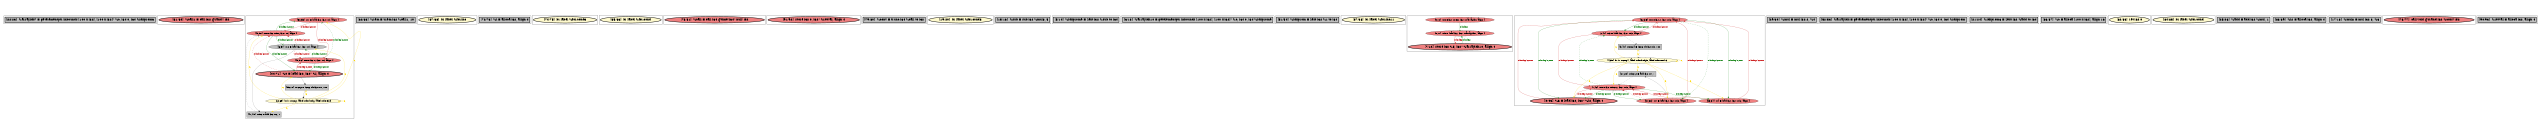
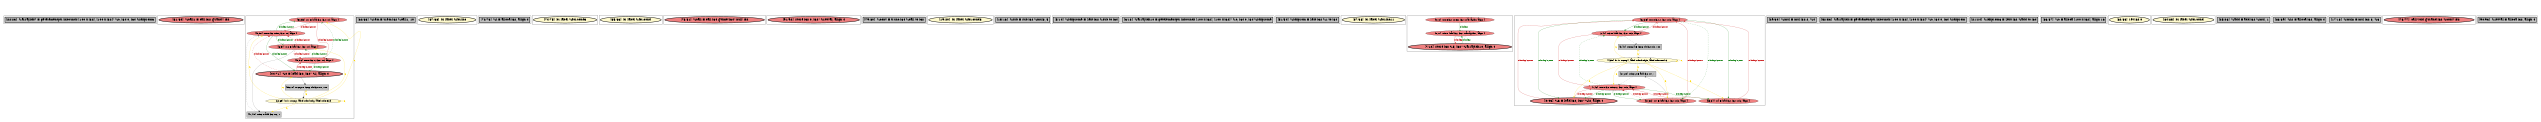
node "[46/57]  %2 = load i32, i32* %i, align 4": fillcolor grey -> lightcoral
